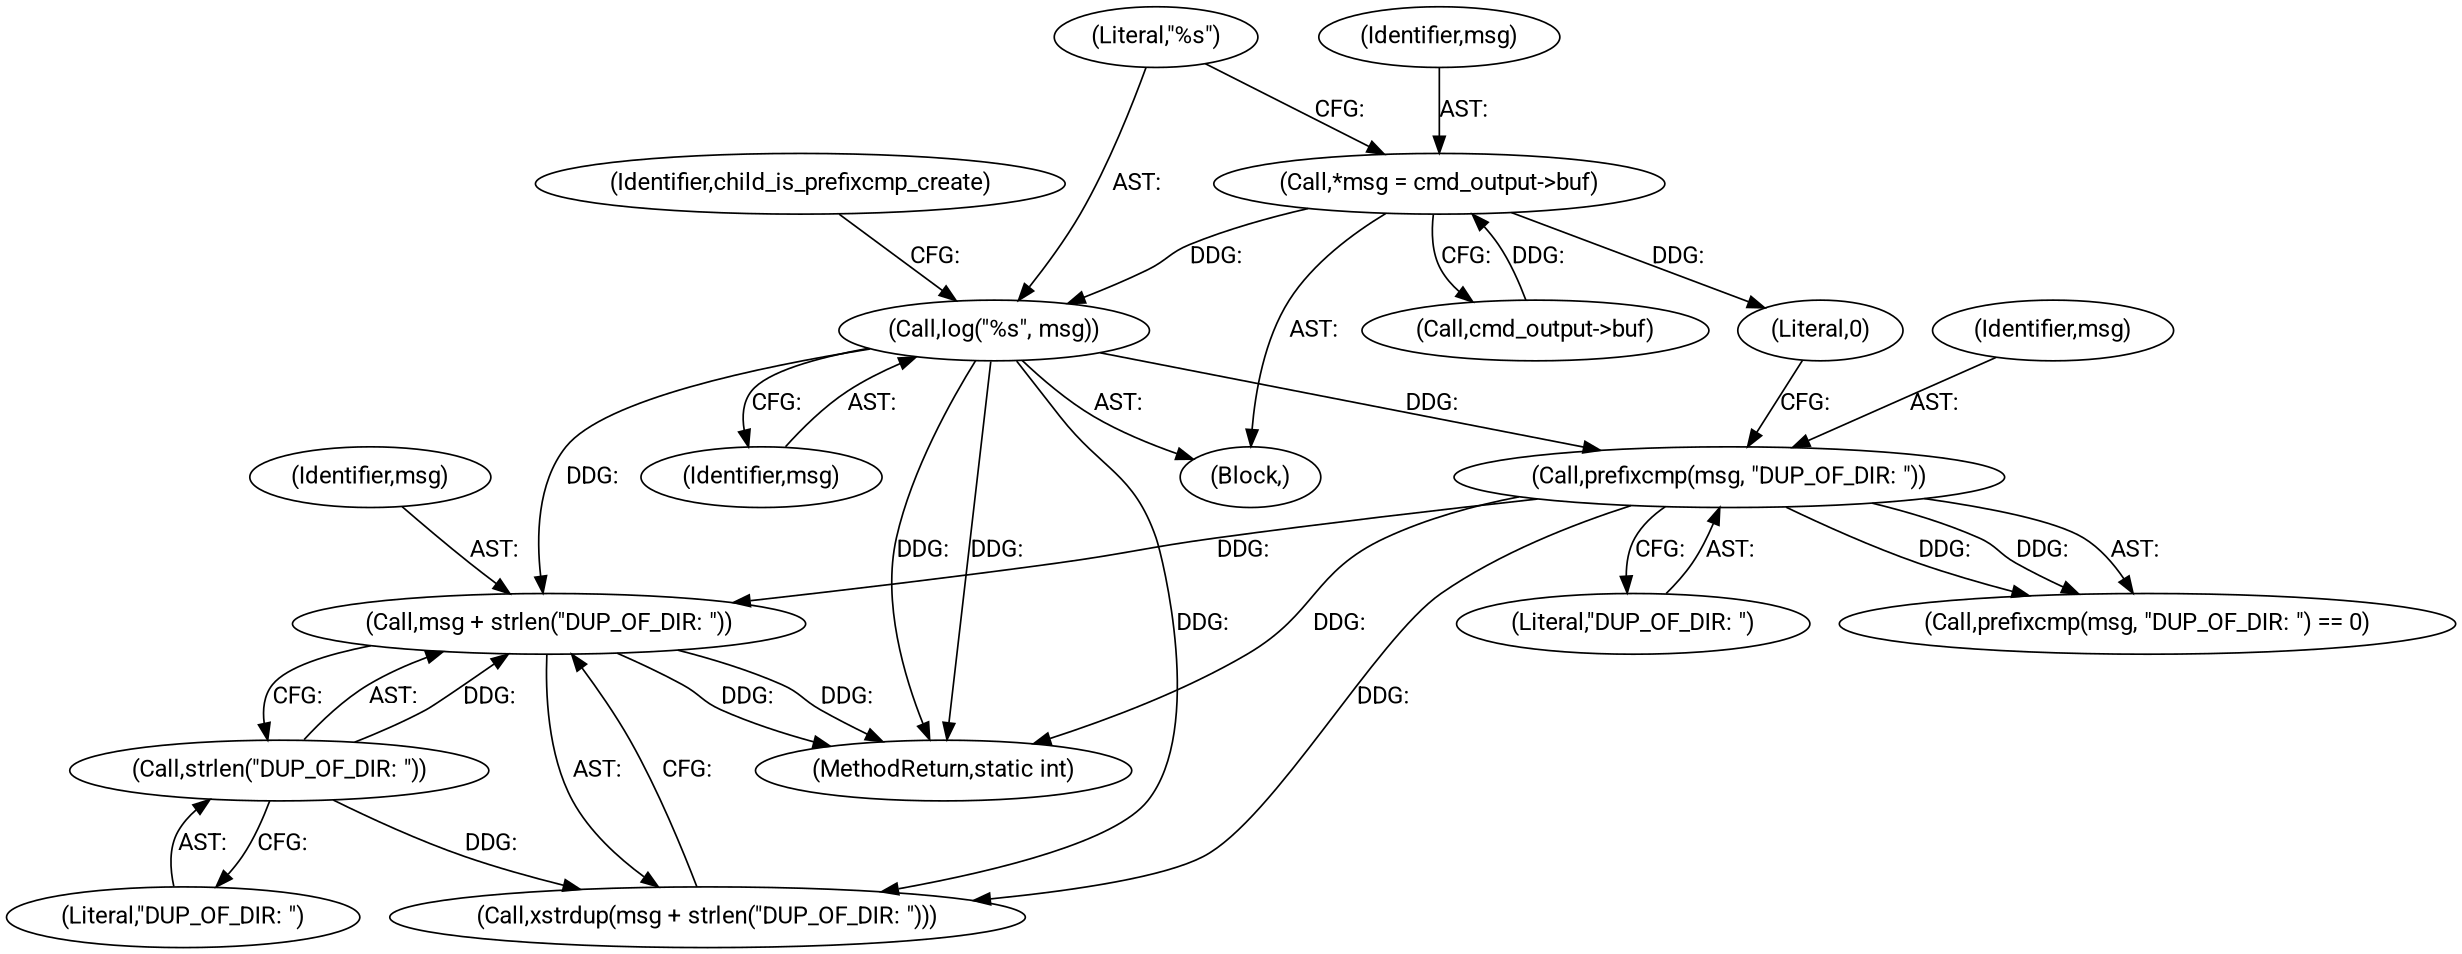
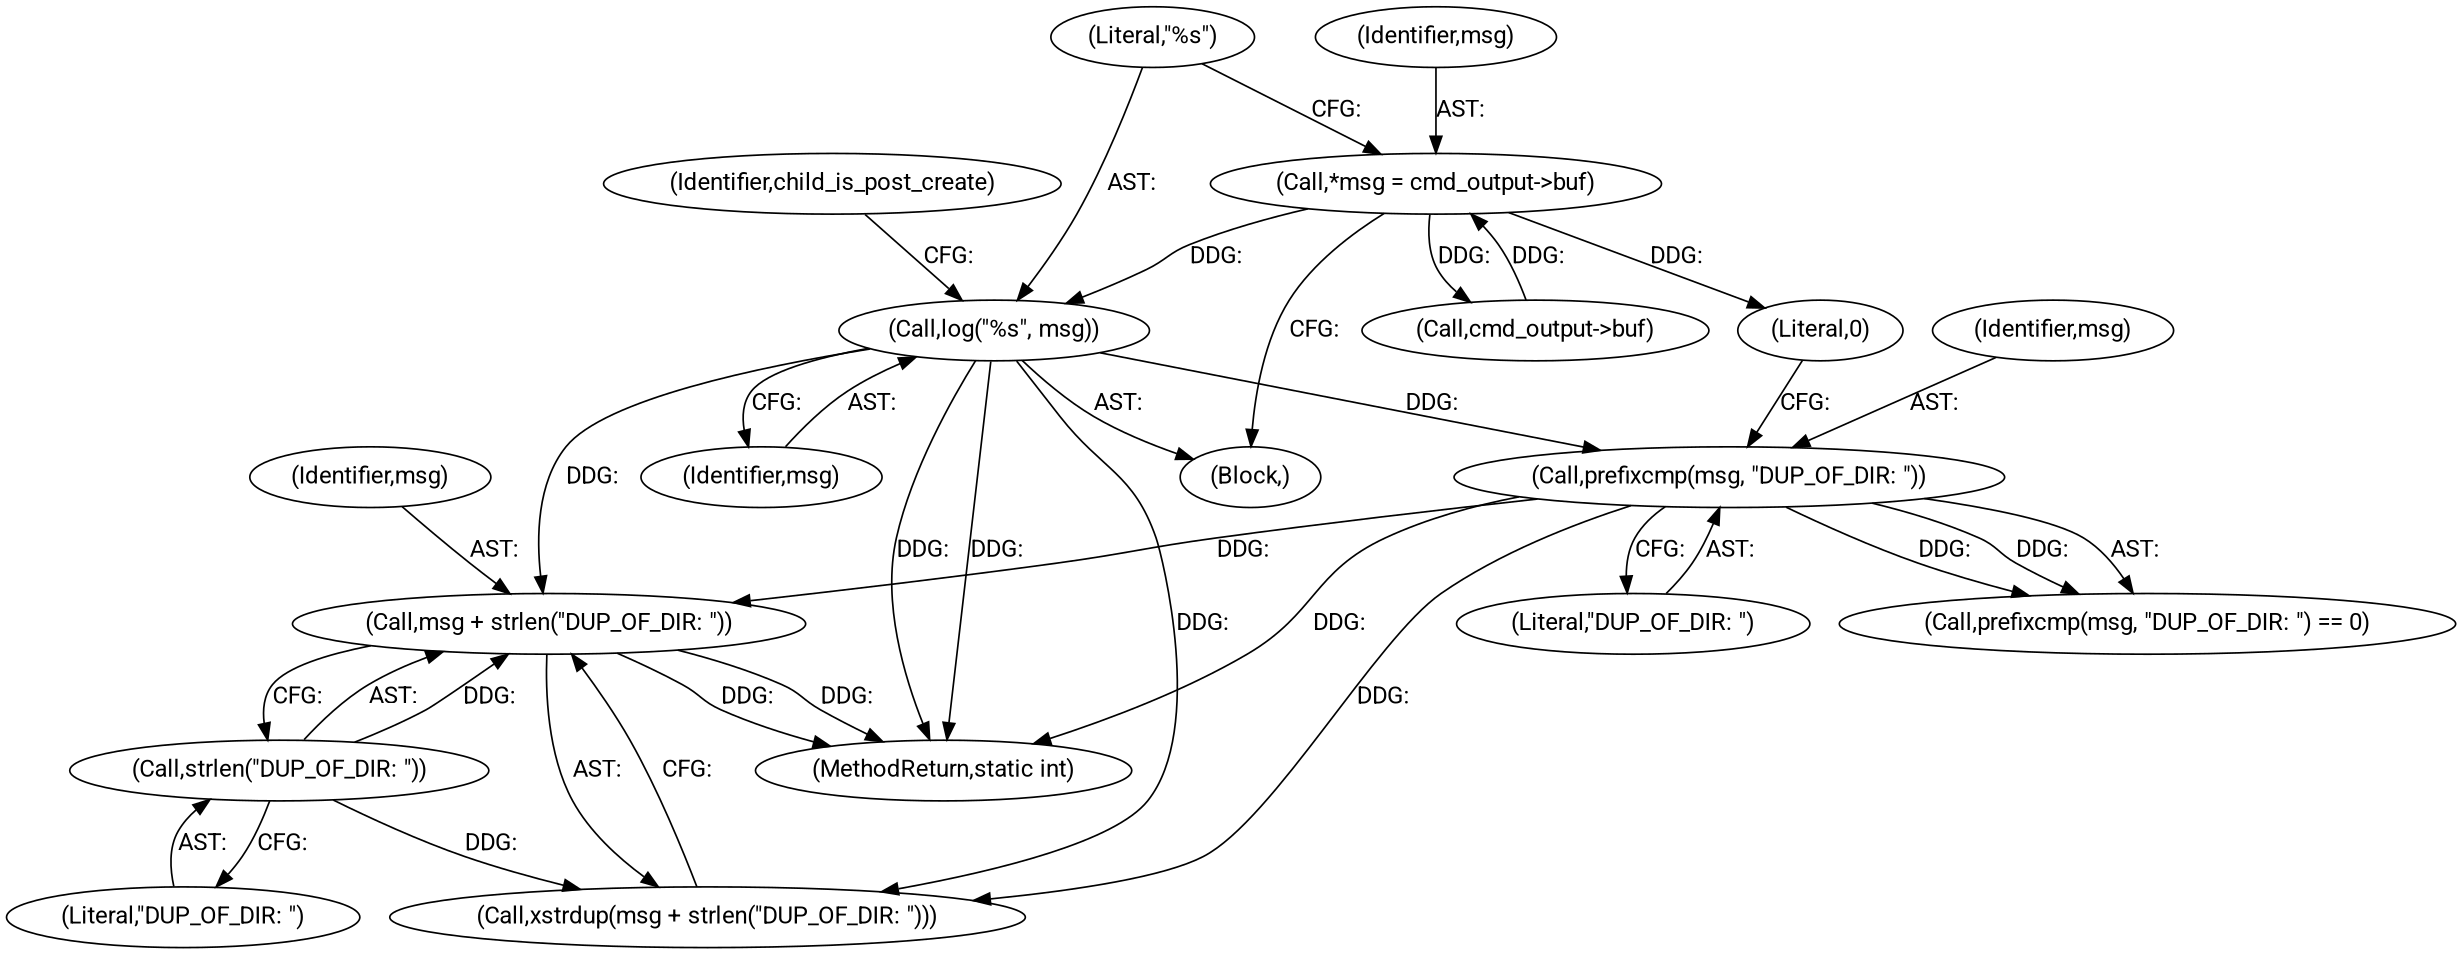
node "(Identifier,child_is_prefixcmp_create)": label "(Identifier,child_is_prefixcmp_create)" -> "(Identifier,child_is_post_create)"
edge "(Call,*msg = cmd_output->buf)" -> "(Call,cmd_output->buf)": label "CFG: " -> "DDG: "
edge "(Call,*msg = cmd_output->buf)" -> "(Block,)": label "AST: " -> "CFG: "
